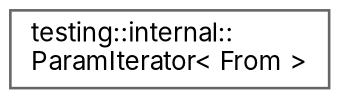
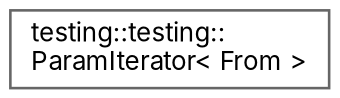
node "testing::internal:: ParamIterator< From >": label "testing::internal:: ParamIterator< From >" -> "testing::testing:: ParamIterator< From >"
